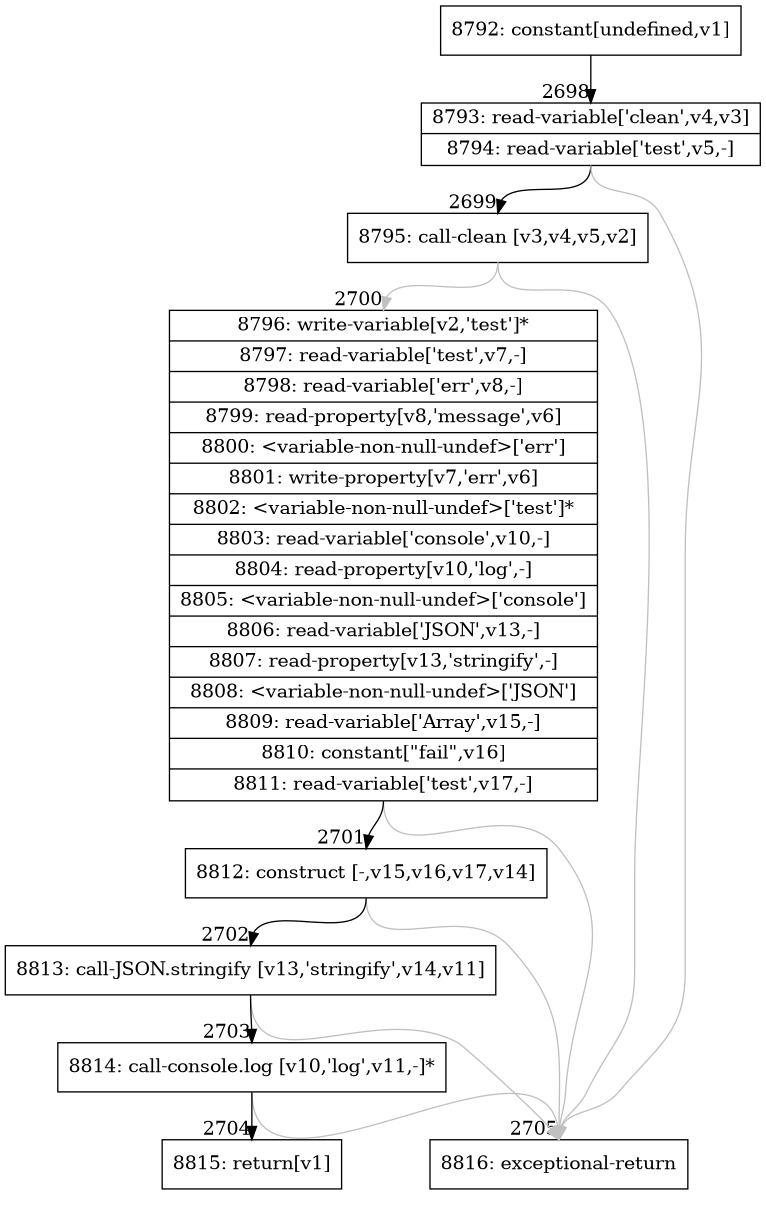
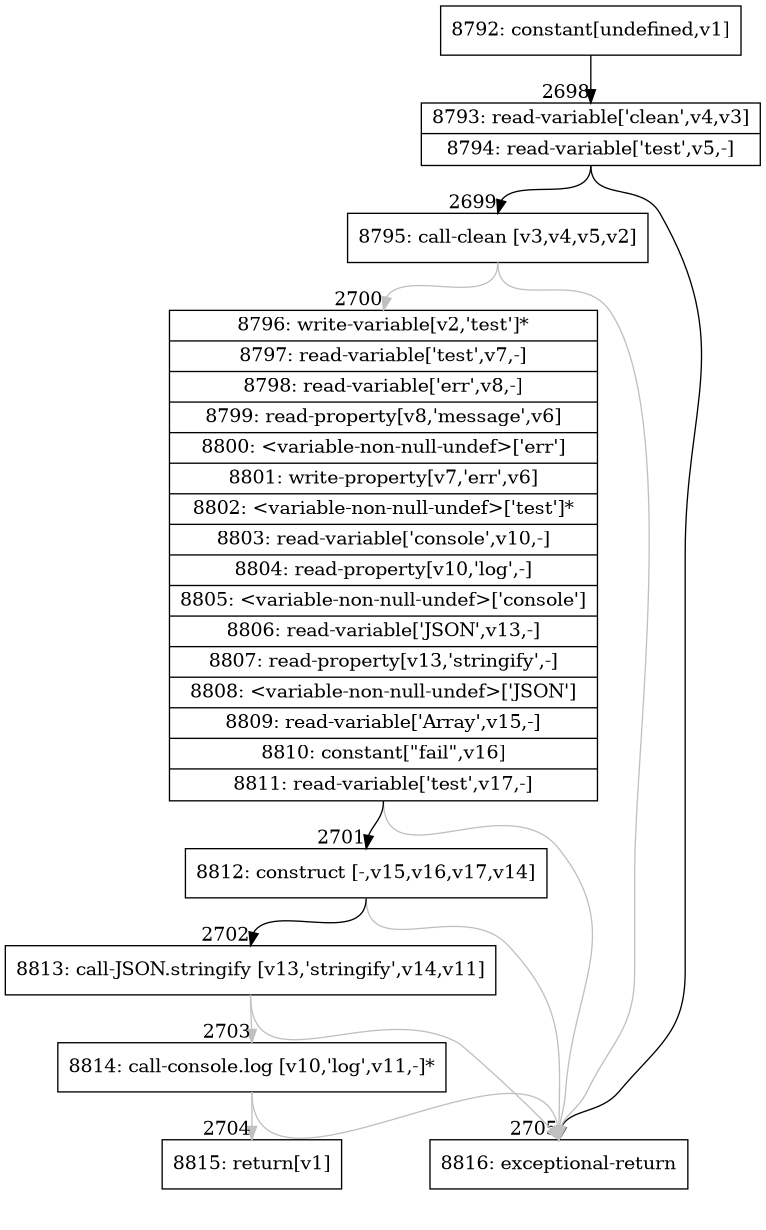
edge "8793: read-variable['clean',v4,v3]" -> "8816: exceptional-return": color gray -> black
edge "8813: call-JSON.stringify [v13,'stringify',v14,v11]" -> "8814: call-console.log [v10,'log',v11,-]*": color black -> gray
edge "8814: call-console.log [v10,'log',v11,-]*" -> "8815: return[v1]": color black -> gray
